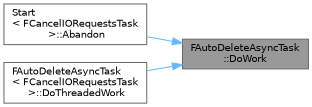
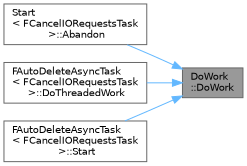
node "FAutoDeleteAsyncTask ::DoWork": label "FAutoDeleteAsyncTask ::DoWork" -> "DoWork ::DoWork"
node "FAutoDeleteAsyncTask < FCancelIORequestsTask >::Start": added
